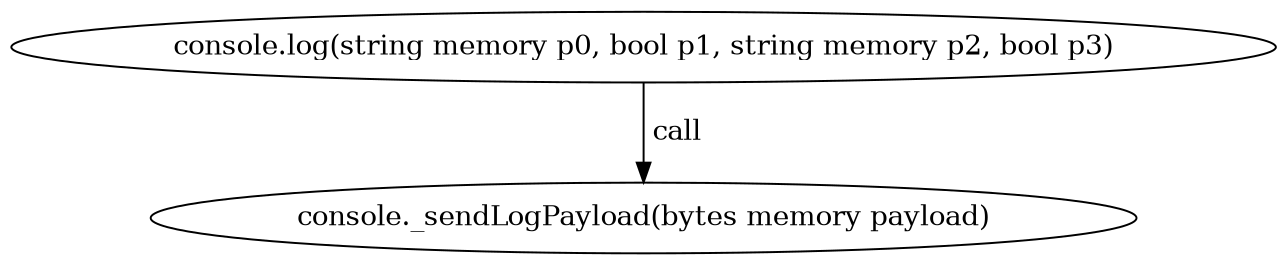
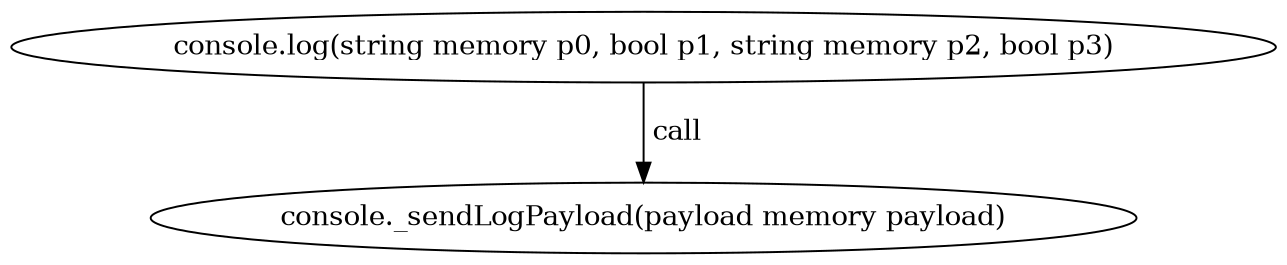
node "console._sendLogPayload(bytes memory payload)": label "console._sendLogPayload(bytes memory payload)" -> "console._sendLogPayload(payload memory payload)"
